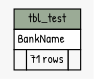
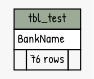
node "tbl_test": text "71 rows" -> "76 rows"
